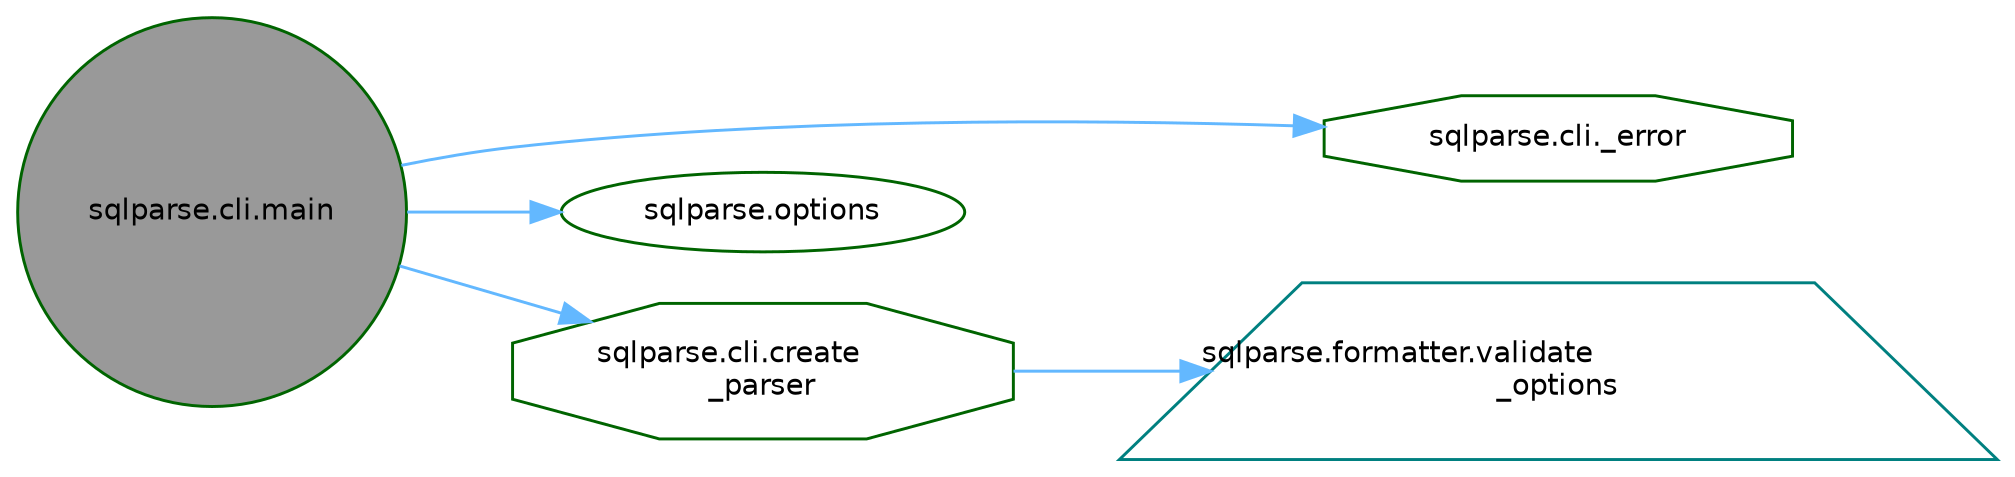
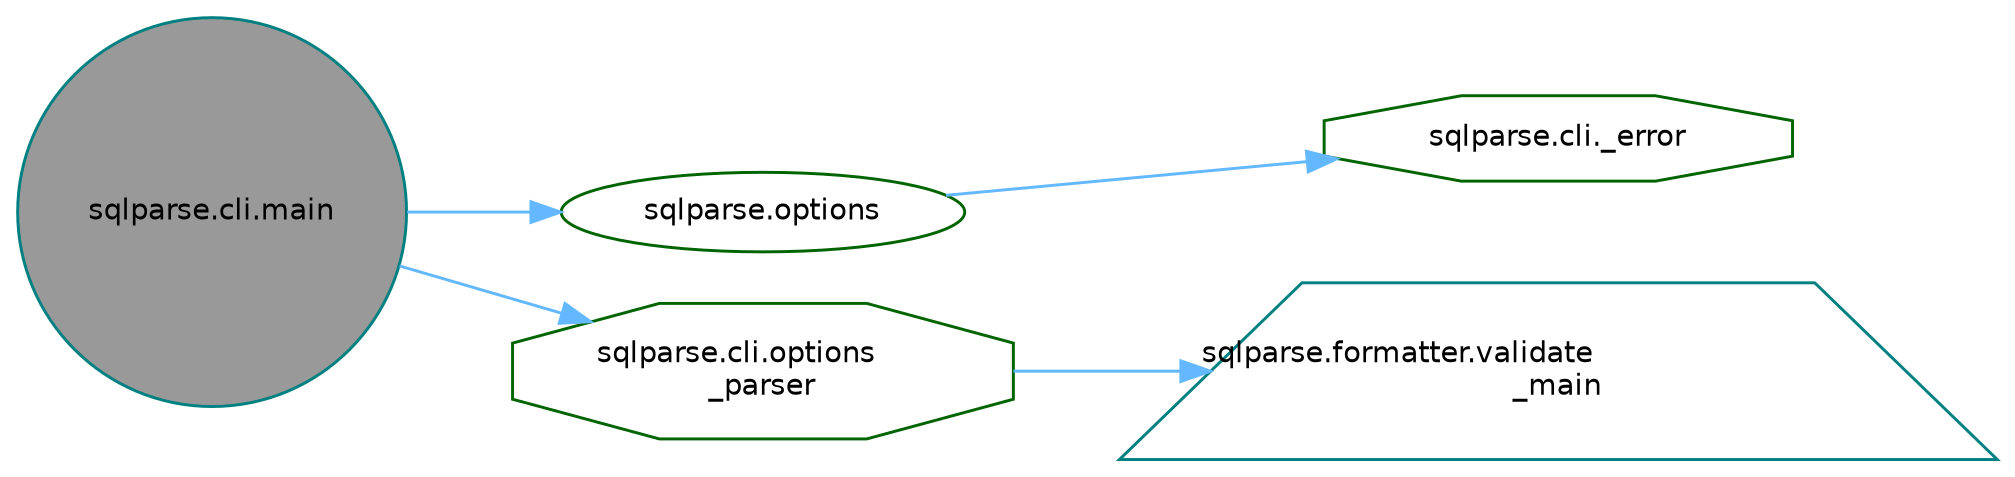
edge "sqlparse.cli.main" -> "sqlparse.cli._error": now "sqlparse.options" -> "sqlparse.cli._error"
node "sqlparse.cli.main": color darkgreen -> teal
node "sqlparse.cli.create _parser": label "sqlparse.cli.create _parser" -> "sqlparse.cli.options _parser"
node "sqlparse.formatter.validate _options": label "sqlparse.formatter.validate _options" -> "sqlparse.formatter.validate _main"
